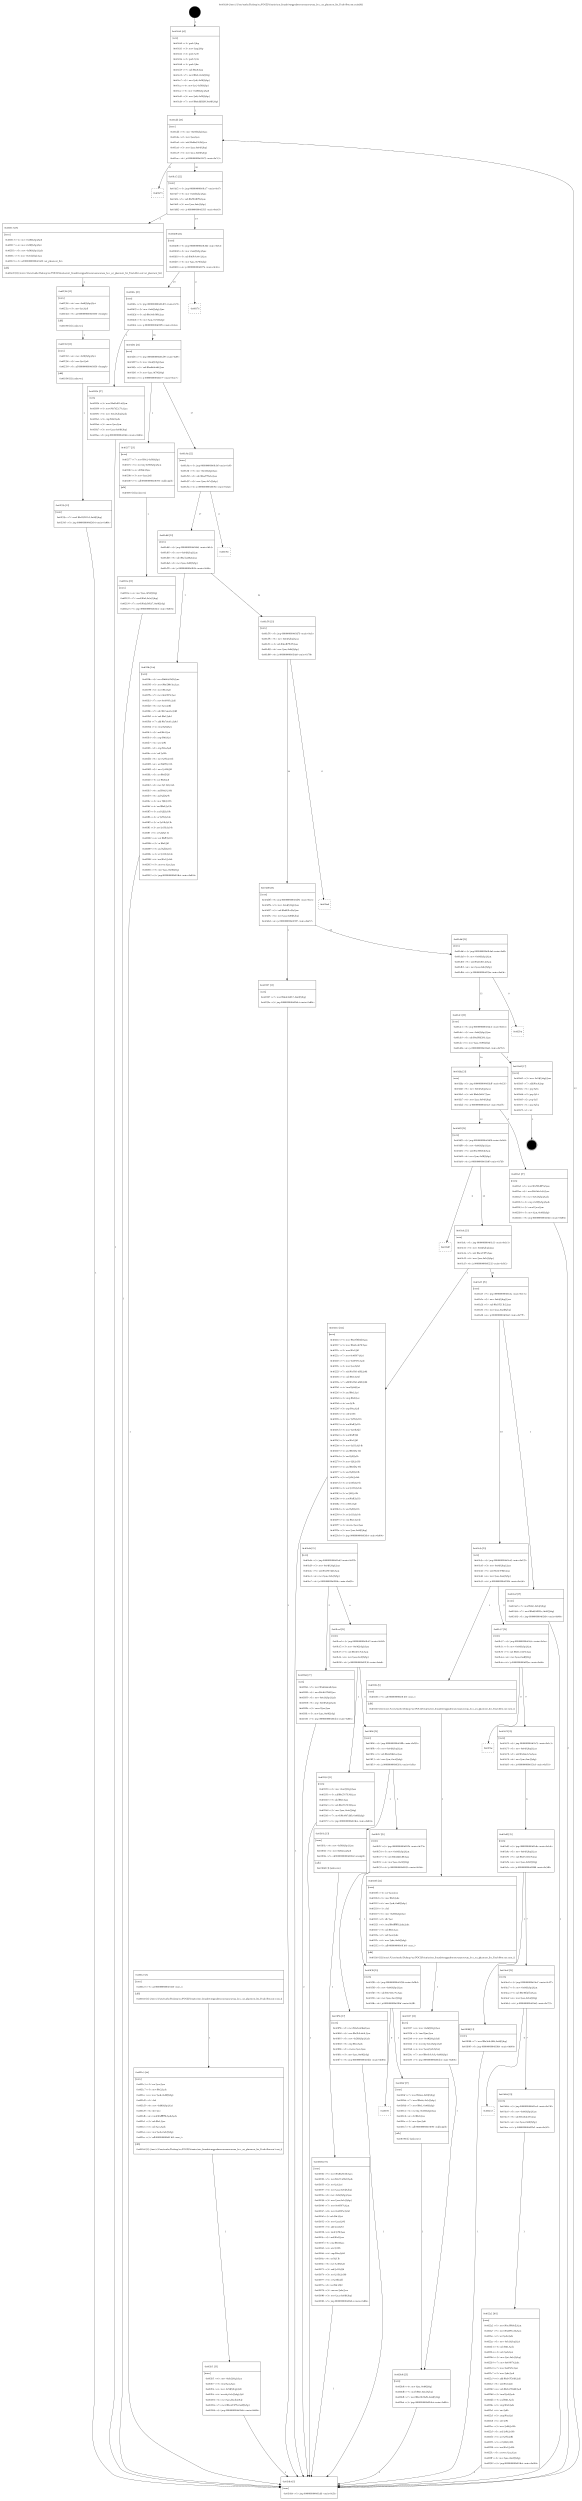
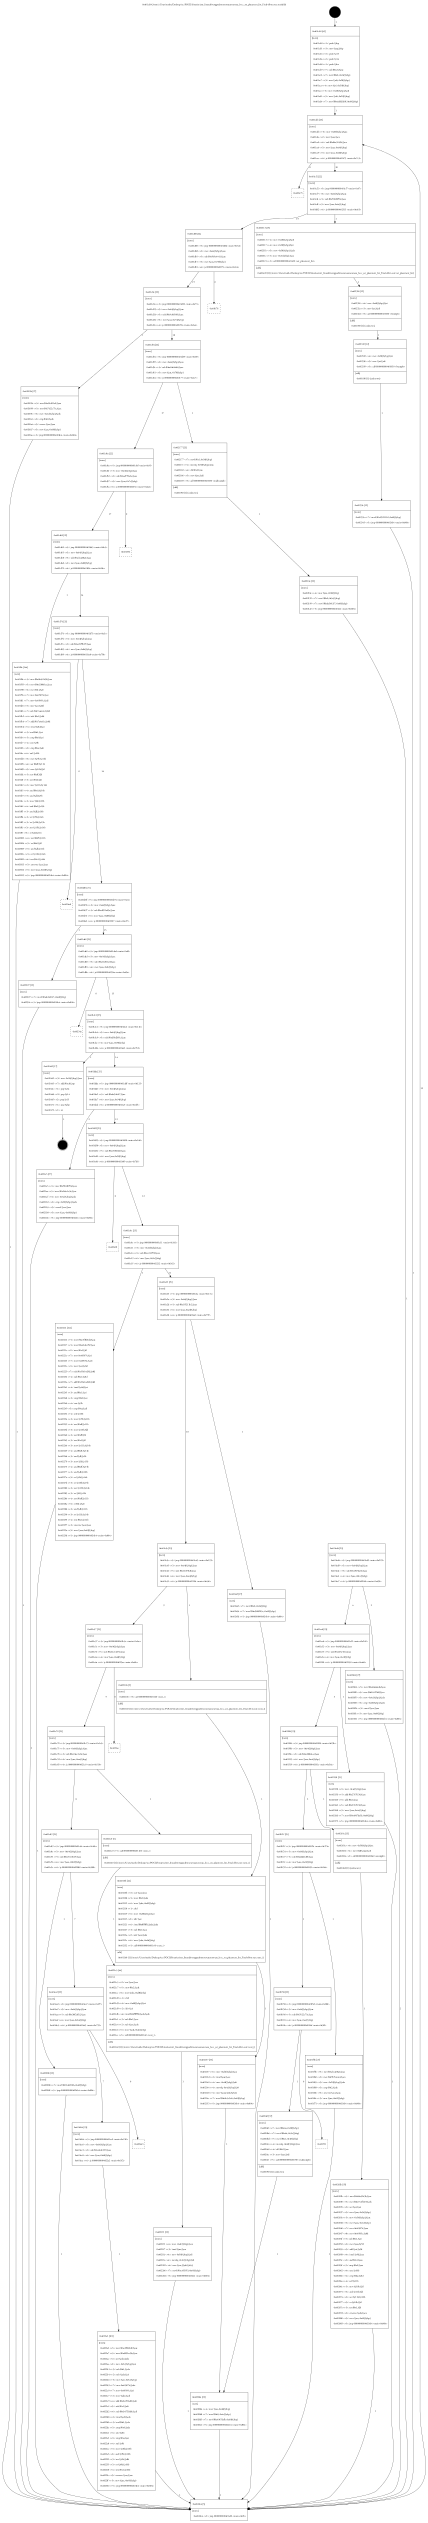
edge "0x401e70 [25]" -> "0x4021c0 [5]": added, label "1"
